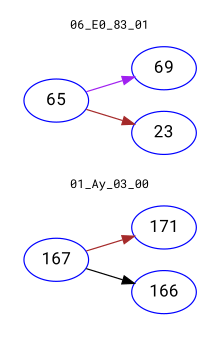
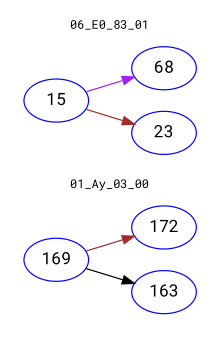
node "69": label "69" -> "68"
node "65": label "65" -> "15"
node "171": label "171" -> "172"
node "167": label "167" -> "169"
node "166": label "166" -> "163"
